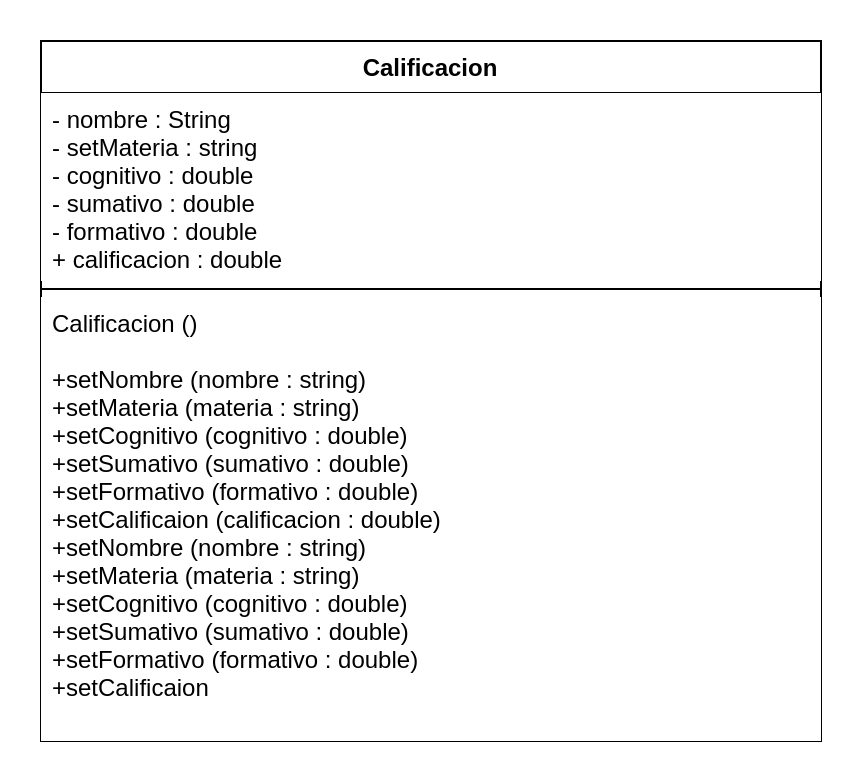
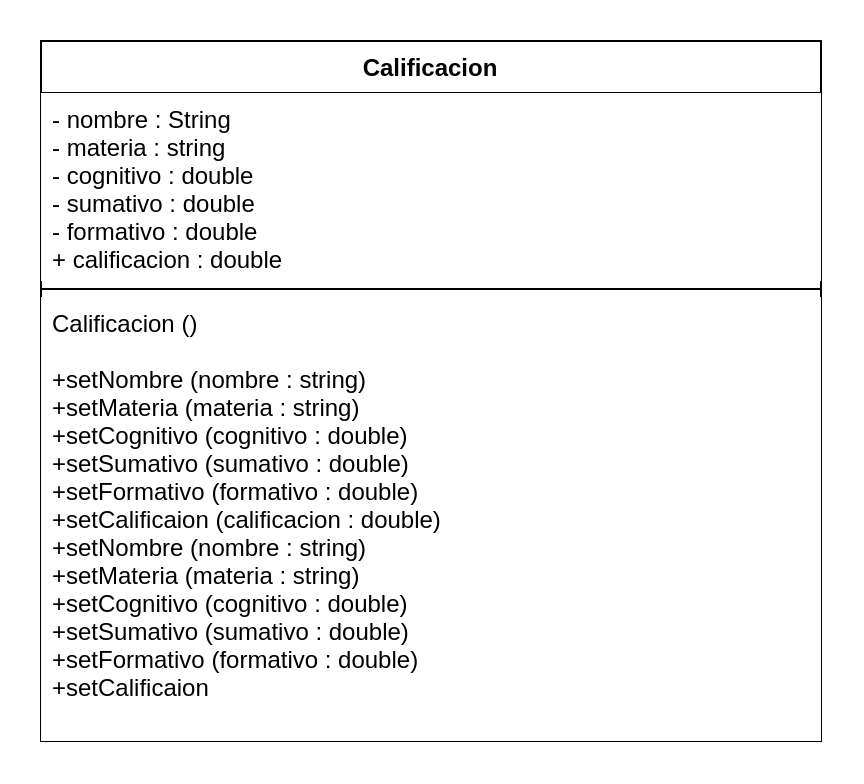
node "- nombre : String - setMateria : string - cognitivo : double - sumativo : double - formativo : double + calificacion : double": label "- nombre : String - setMateria : string - cognitivo : double - sumativo : double - formativo : double + calificacion : double" -> "- nombre : String - materia : string - cognitivo : double - sumativo : double - formativo : double + calificacion : double"
